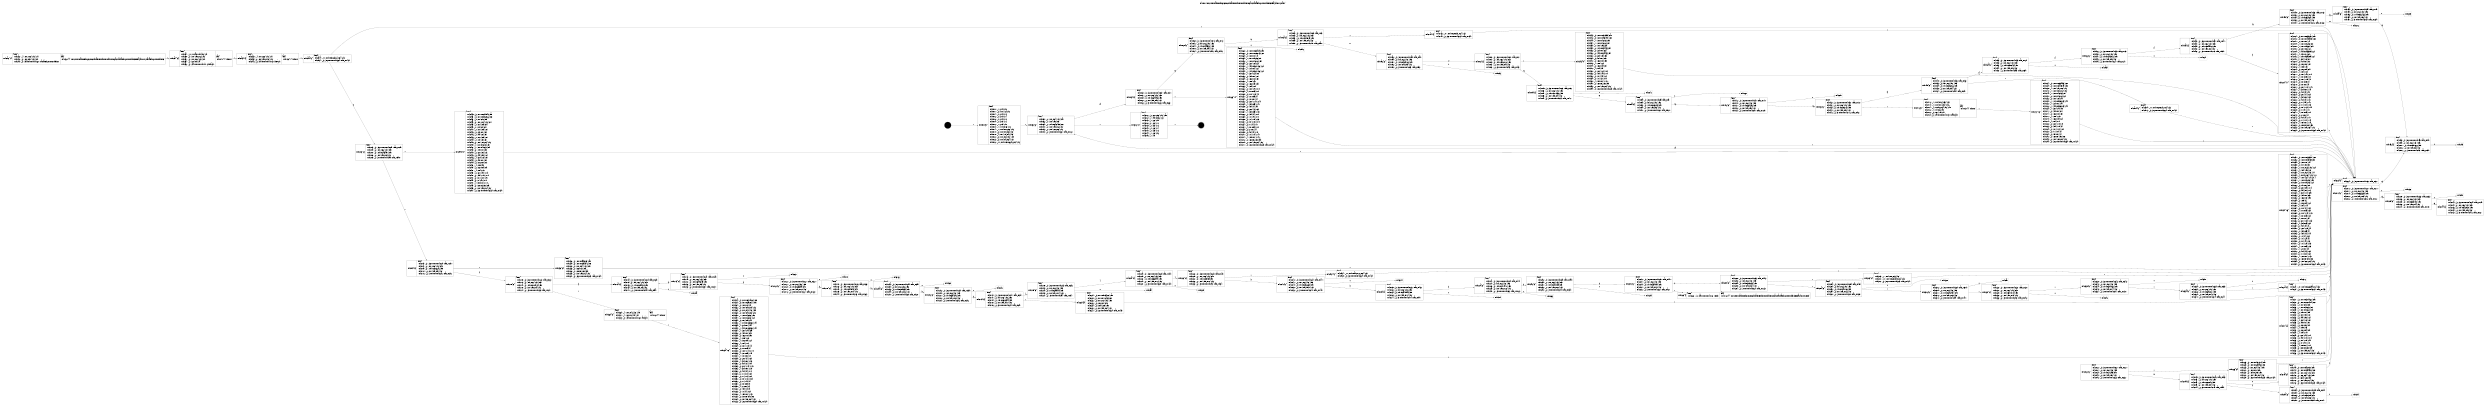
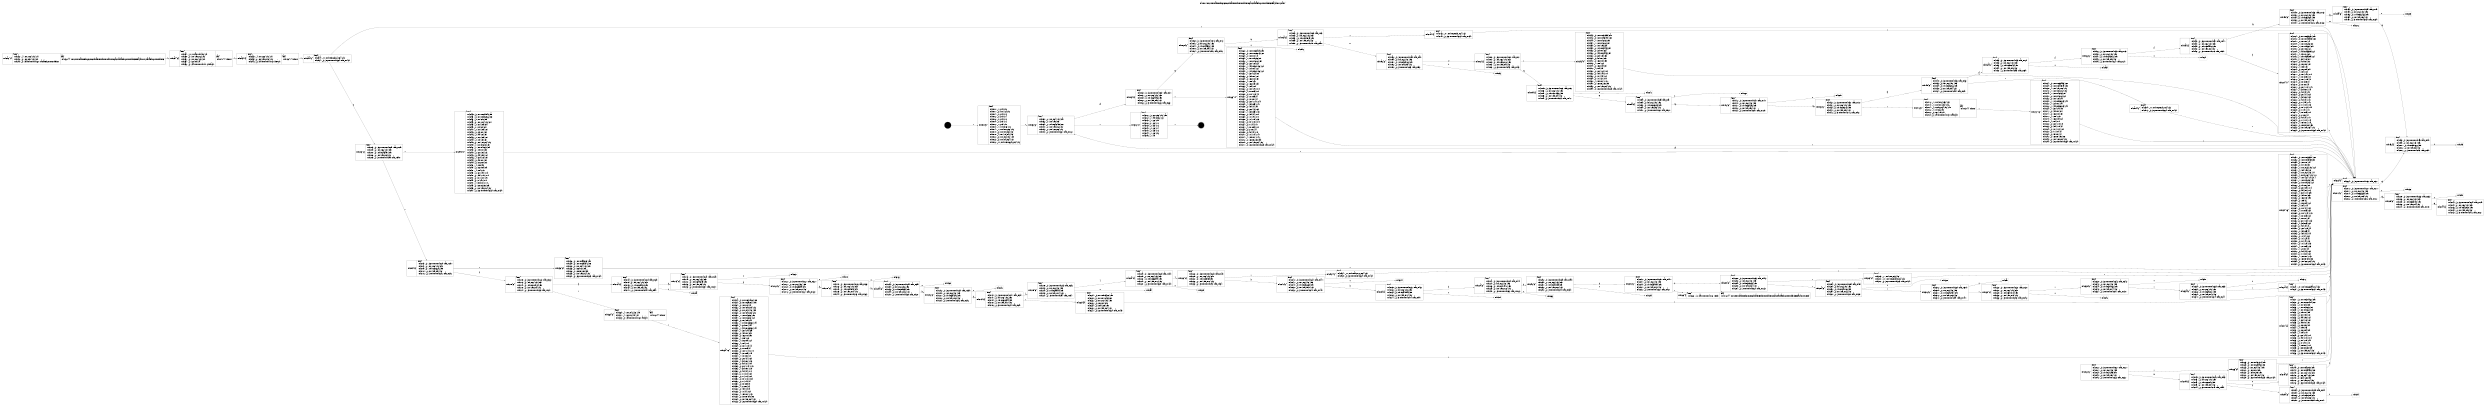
edge "0x402146 [28]" -> "0x40212a [28]": reversed
